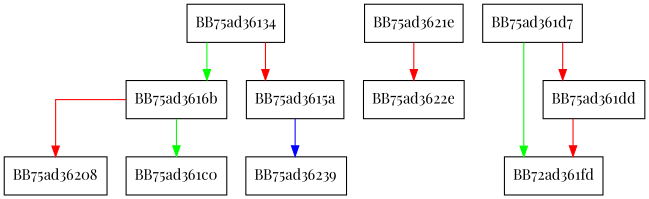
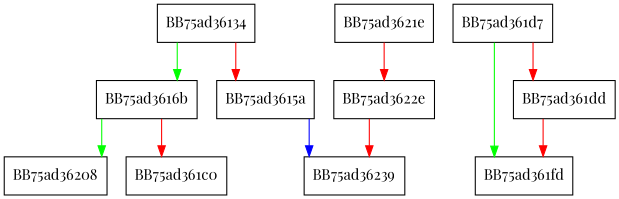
edge "BB75ad3616b" -> "BB75ad36208": color red -> green
edge "BB75ad3616b" -> "BB75ad361c0": color green -> red
edge "BB75ad3622e" -> "BB75ad36239": added
node "BB72ad361fd": label "BB72ad361fd" -> "BB75ad361fd"
